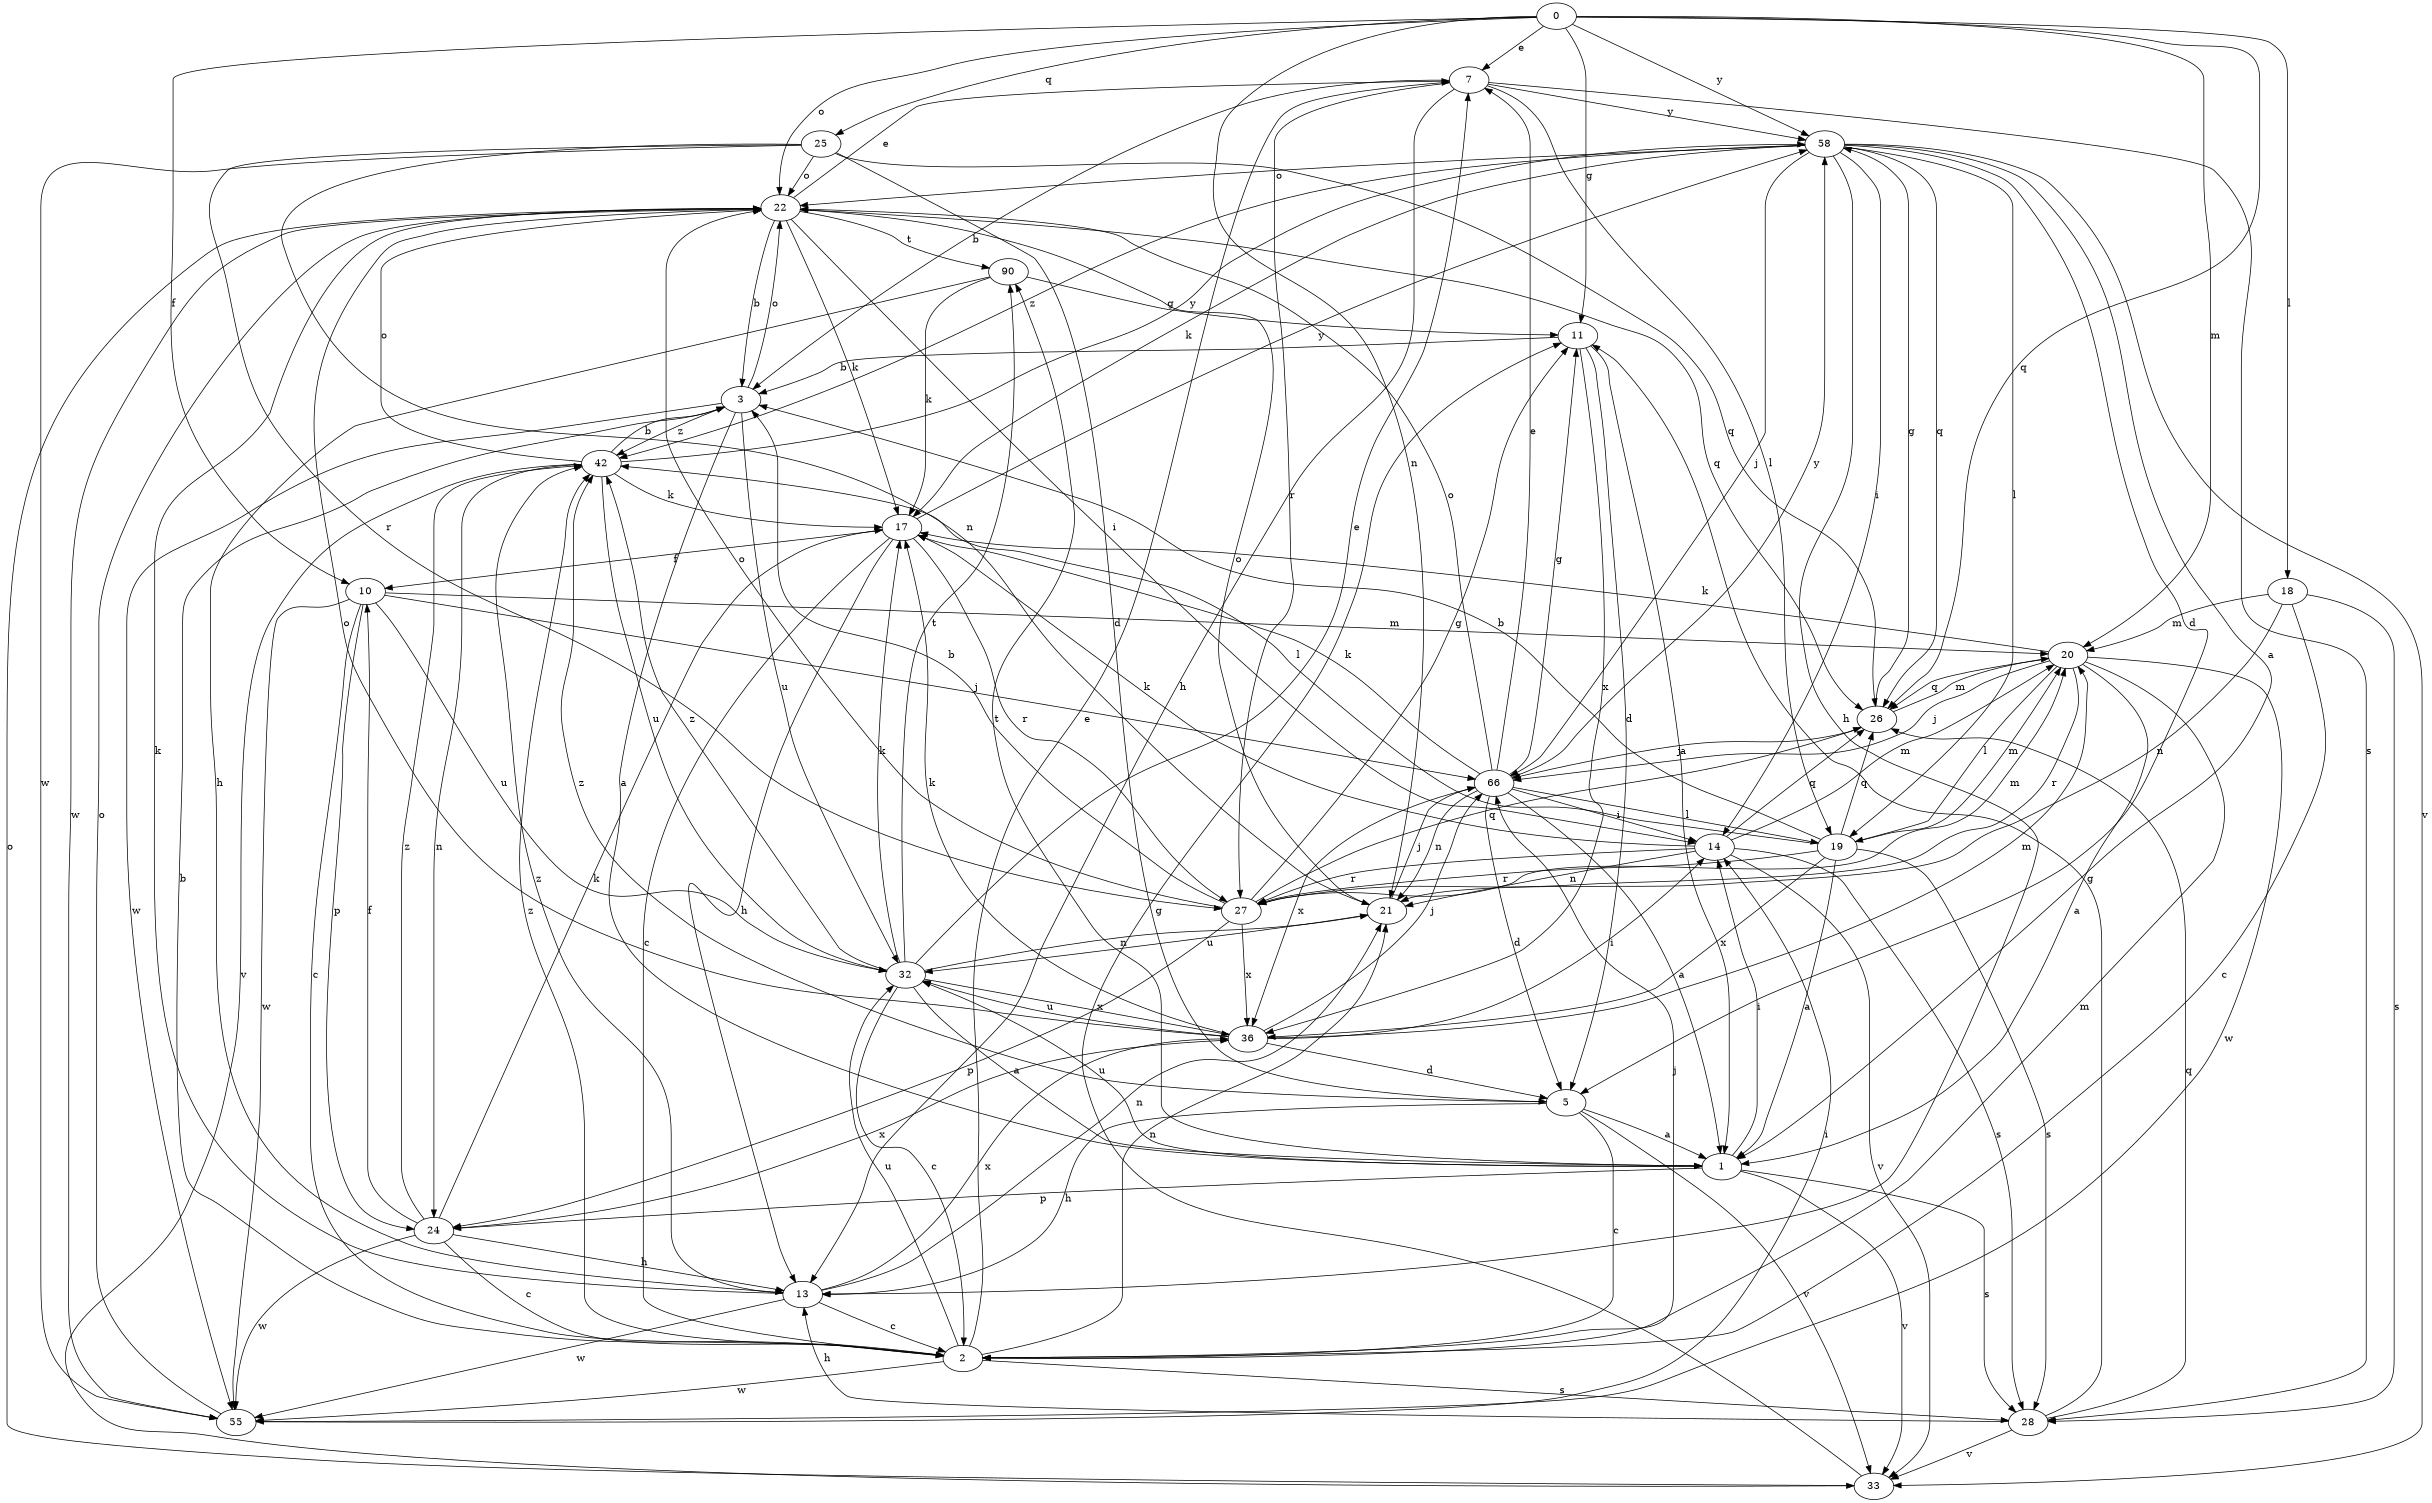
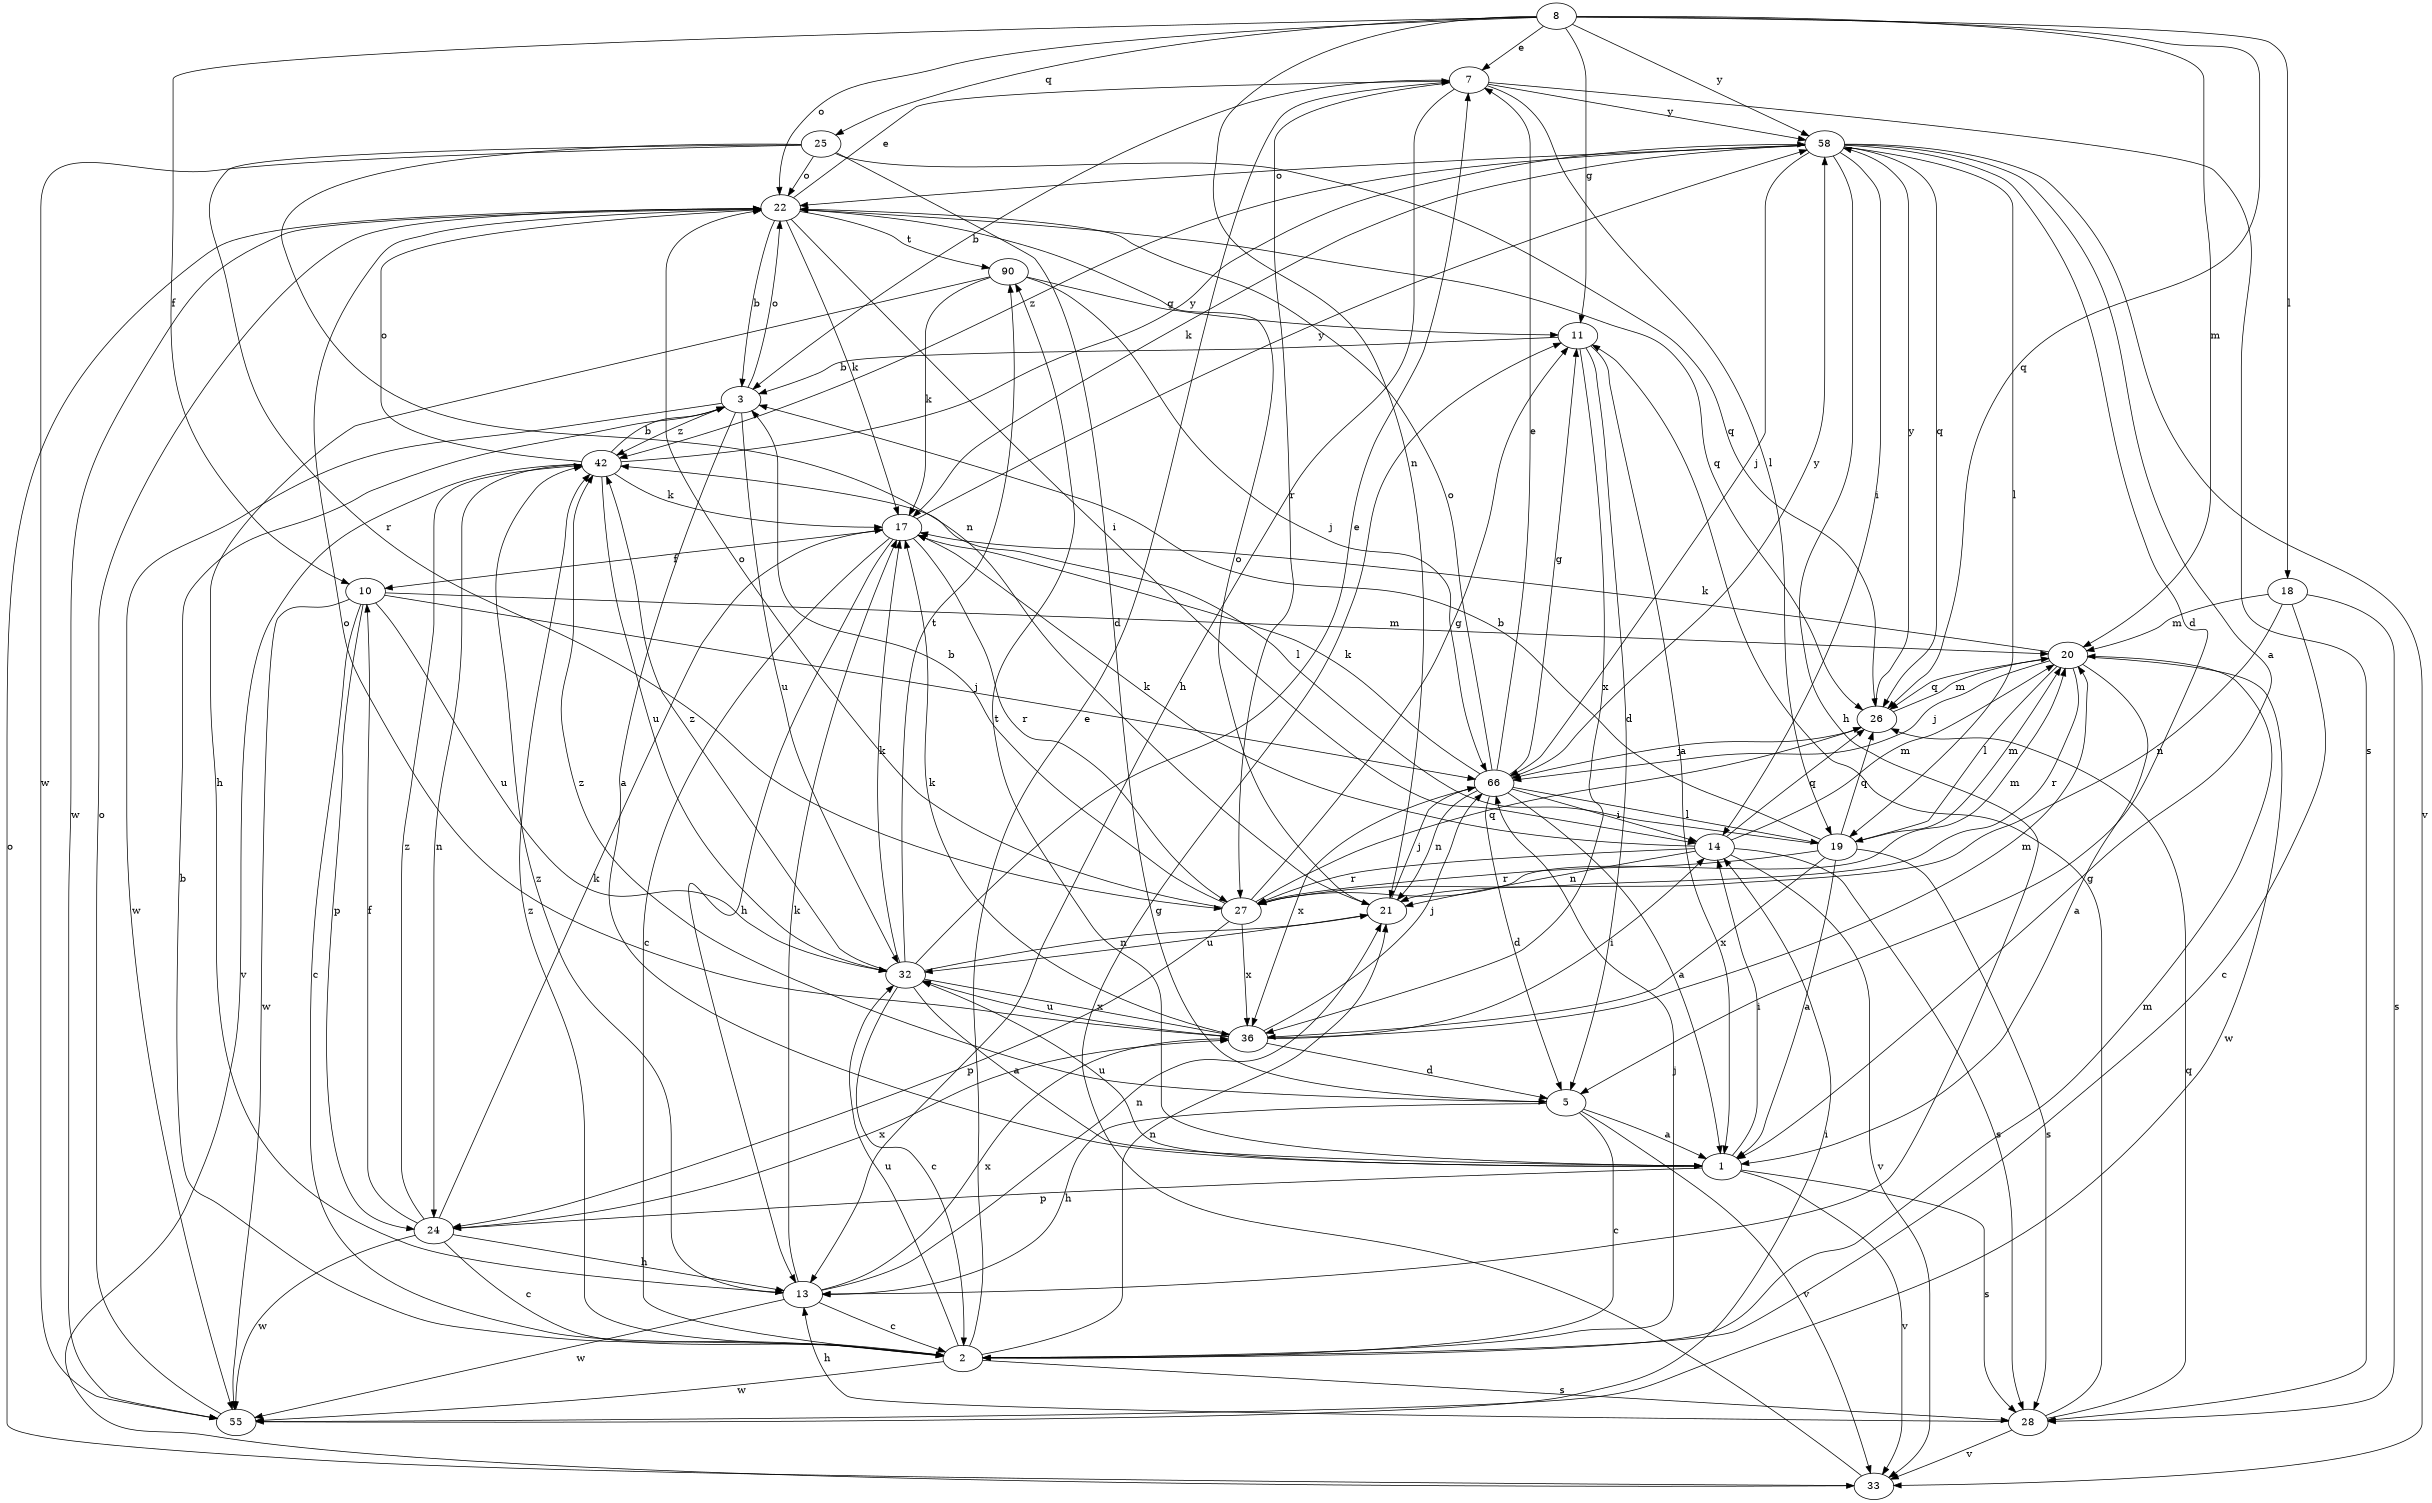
node "0": label "0" -> "8"
edge "26" -> "58": label "g" -> "y"
edge "90" -> "66": added, label "j"
edge "13" -> "22": now "13" -> "17"
edge "20" -> "2": reversed
